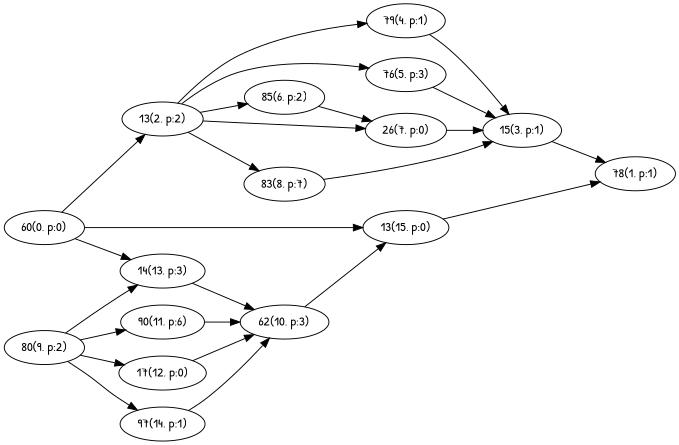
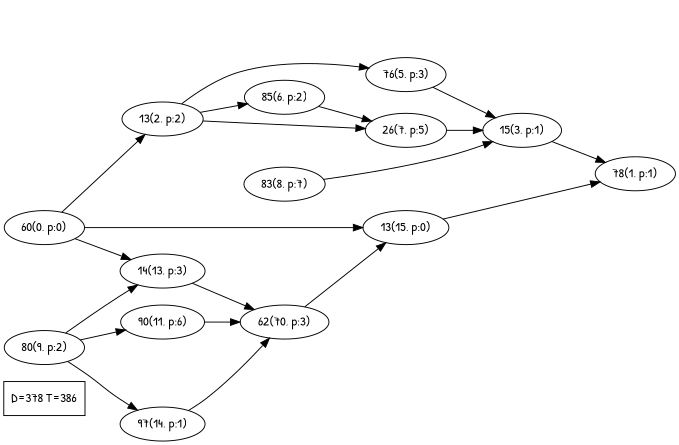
node "79(4, p:1)": removed
node "26(7, p:0)": label "26(7, p:0)" -> "26(7, p:5)"
edge "13(2, p:2)" -> "83(8, p:7)": removed
node "62(10, p:3)": label "62(10, p:3)" -> "62(70, p:3)"
node "17(12, p:0)": removed
node "D=378 T=386": added
